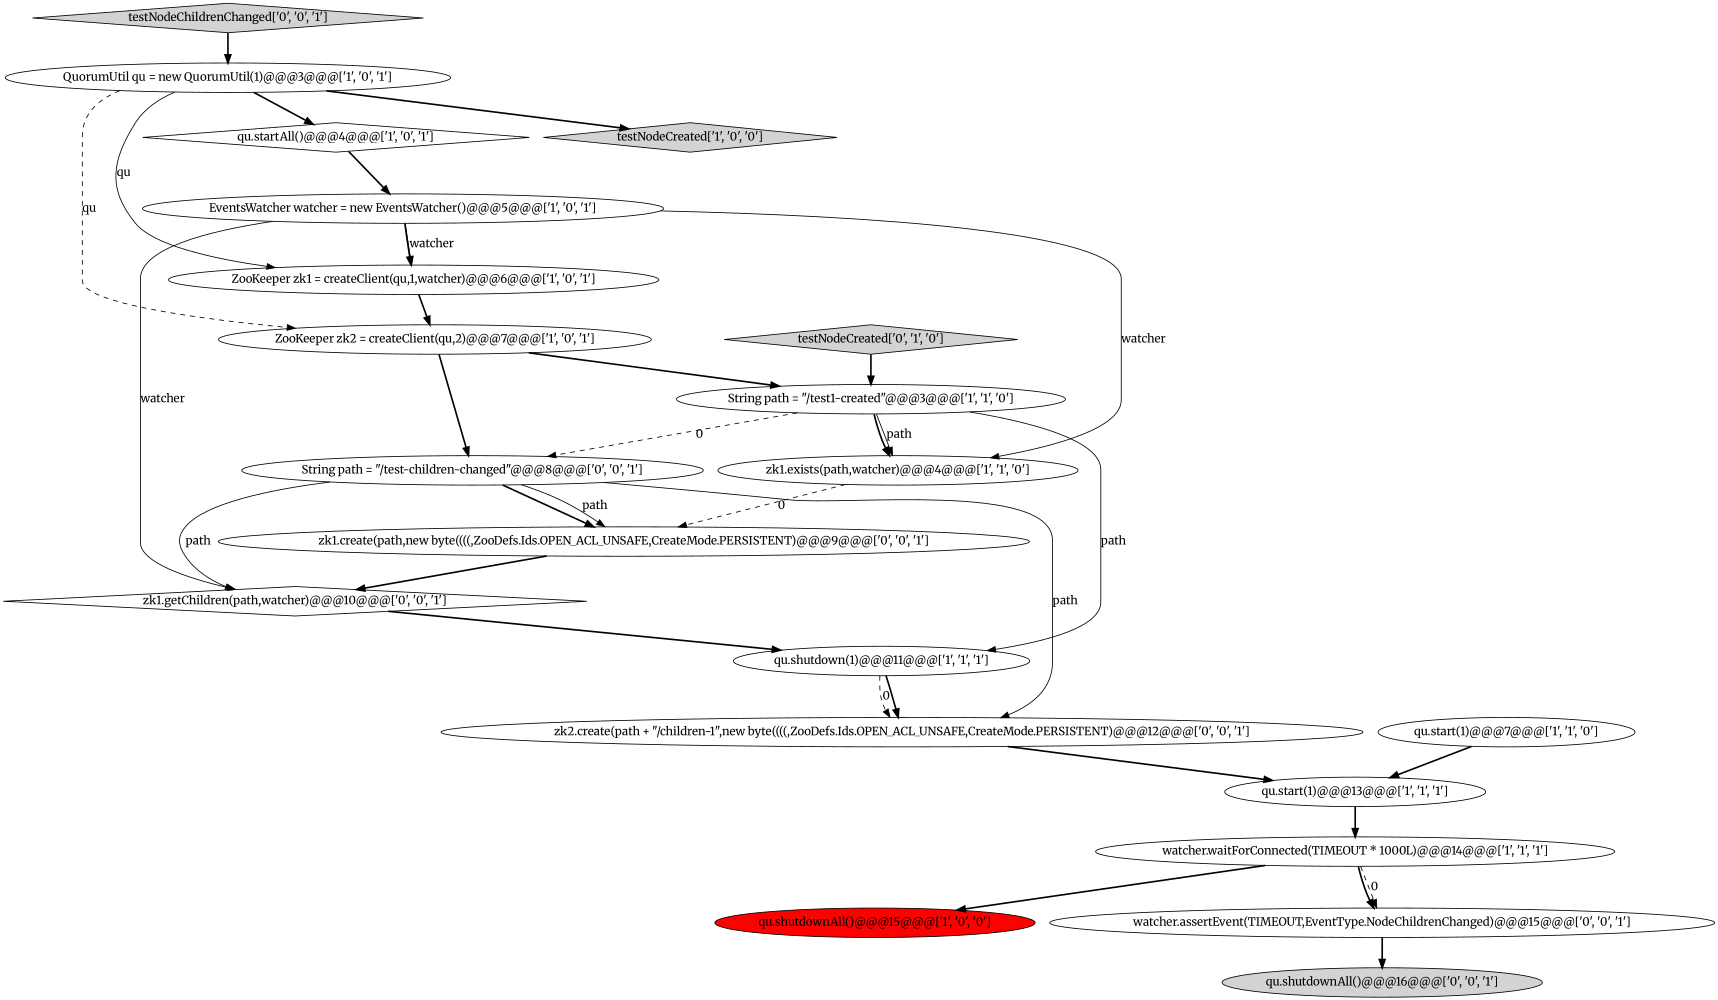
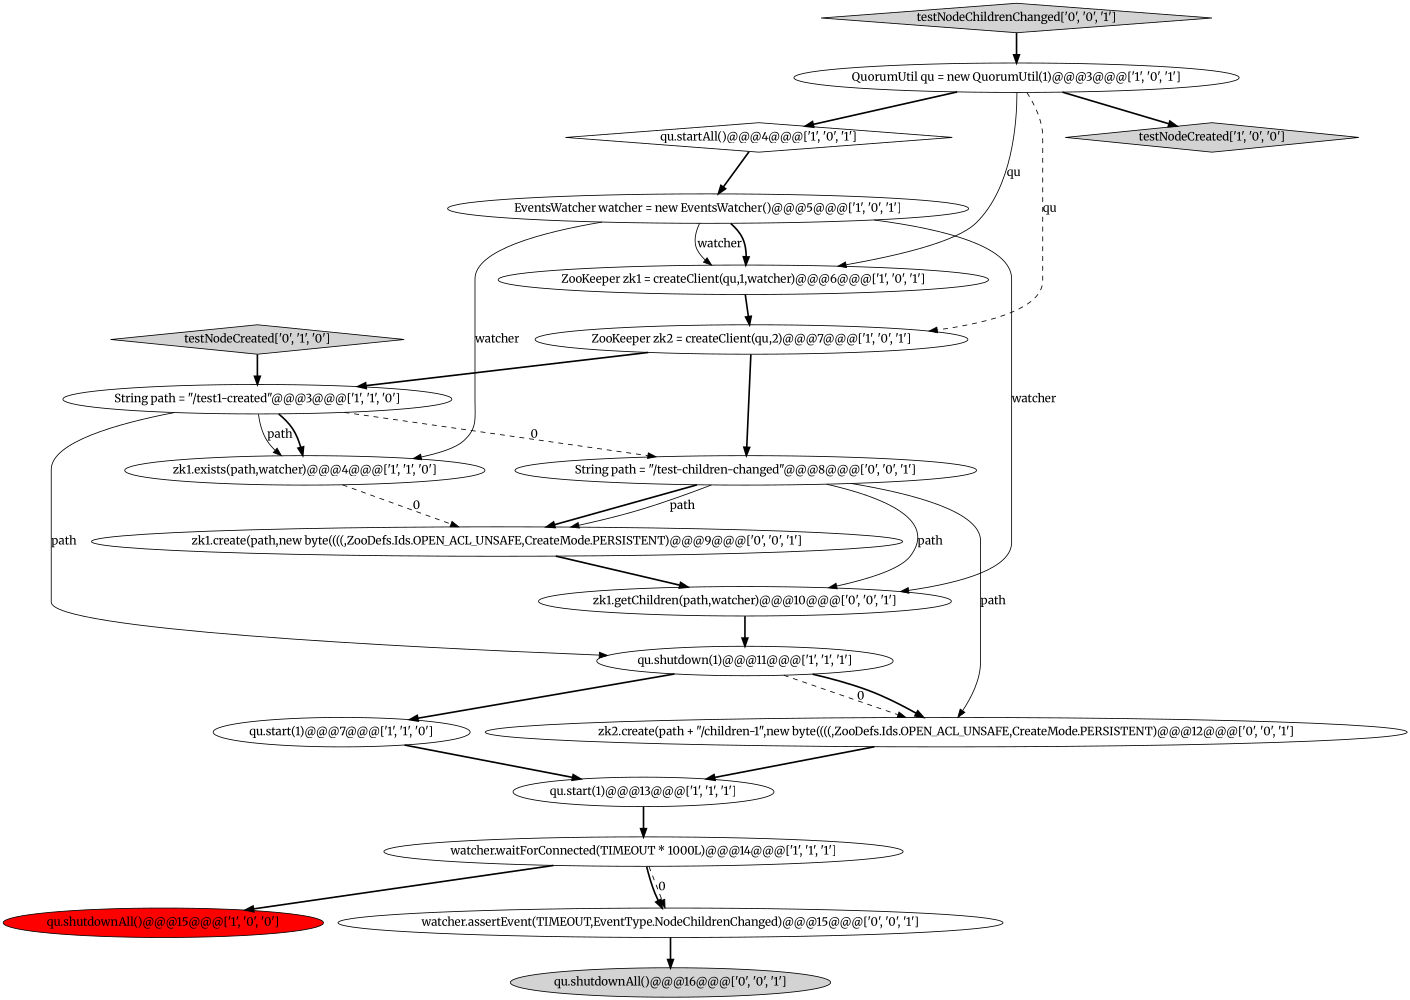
node "zk1.getChildren(path,watcher)@@@10@@@['0', '0', '1']": shape diamond -> ellipse
edge "qu.shutdown(1)@@@11@@@['1', '1', '1']" -> "qu.start(1)@@@7@@@['1', '1', '0']": added
